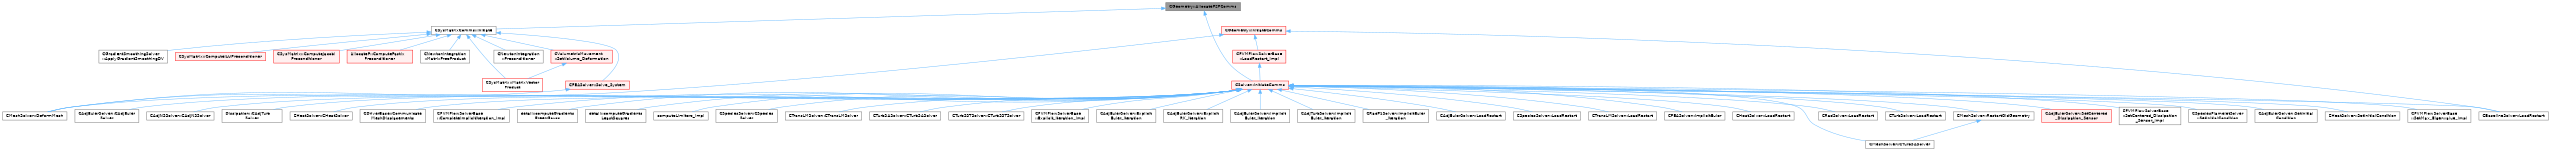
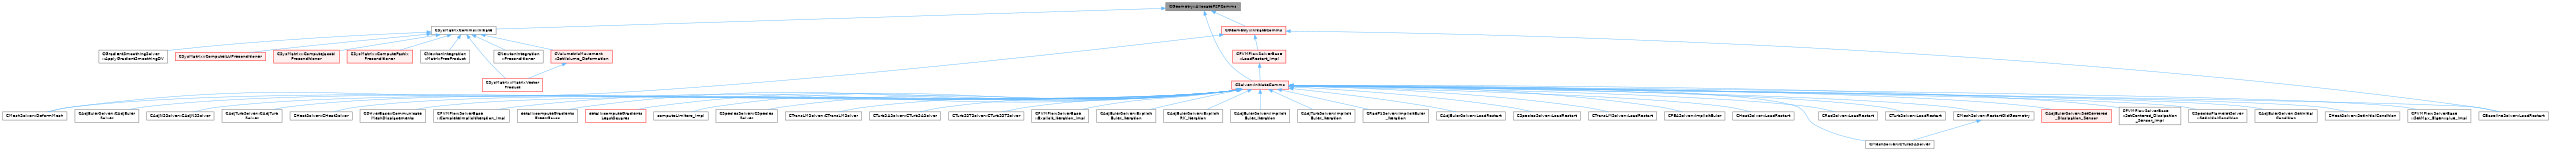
edge "CGeometry::InitiateComms" -> "CGeometry::AllocateP2PComms": added
node "AllocateP::ComputePastix Preconditioner": label "AllocateP::ComputePastix Preconditioner" -> "CSysMatrix::ComputePastix Preconditioner"
node "CFEASolver::Solve_System": removed
node "Dissipation::CAdjTurb Solver": label "Dissipation::CAdjTurb Solver" -> "CAdjTurbSolver::CAdjTurb Solver"
node "detail::computeGradients LeastSquares": color grey40 -> red
